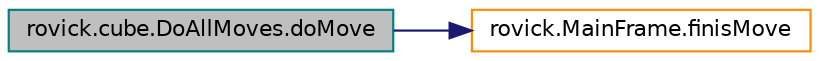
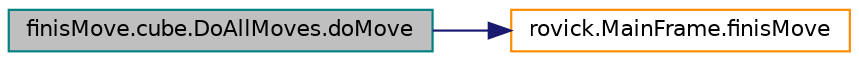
node "rovick.cube.DoAllMoves.doMove": label "rovick.cube.DoAllMoves.doMove" -> "finisMove.cube.DoAllMoves.doMove"
